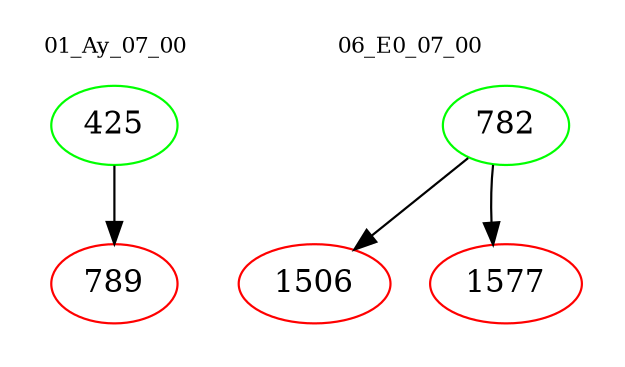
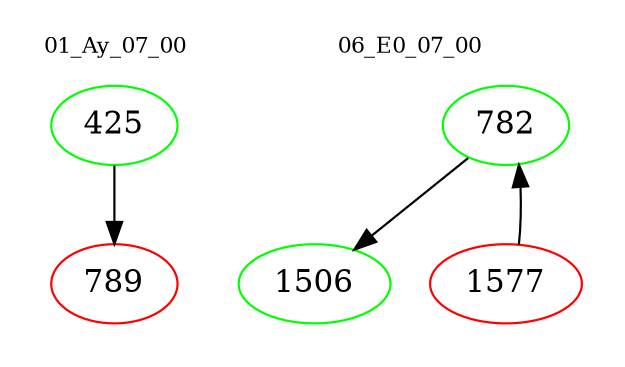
edge "782" -> "1577": reversed
node "1506": color red -> green
